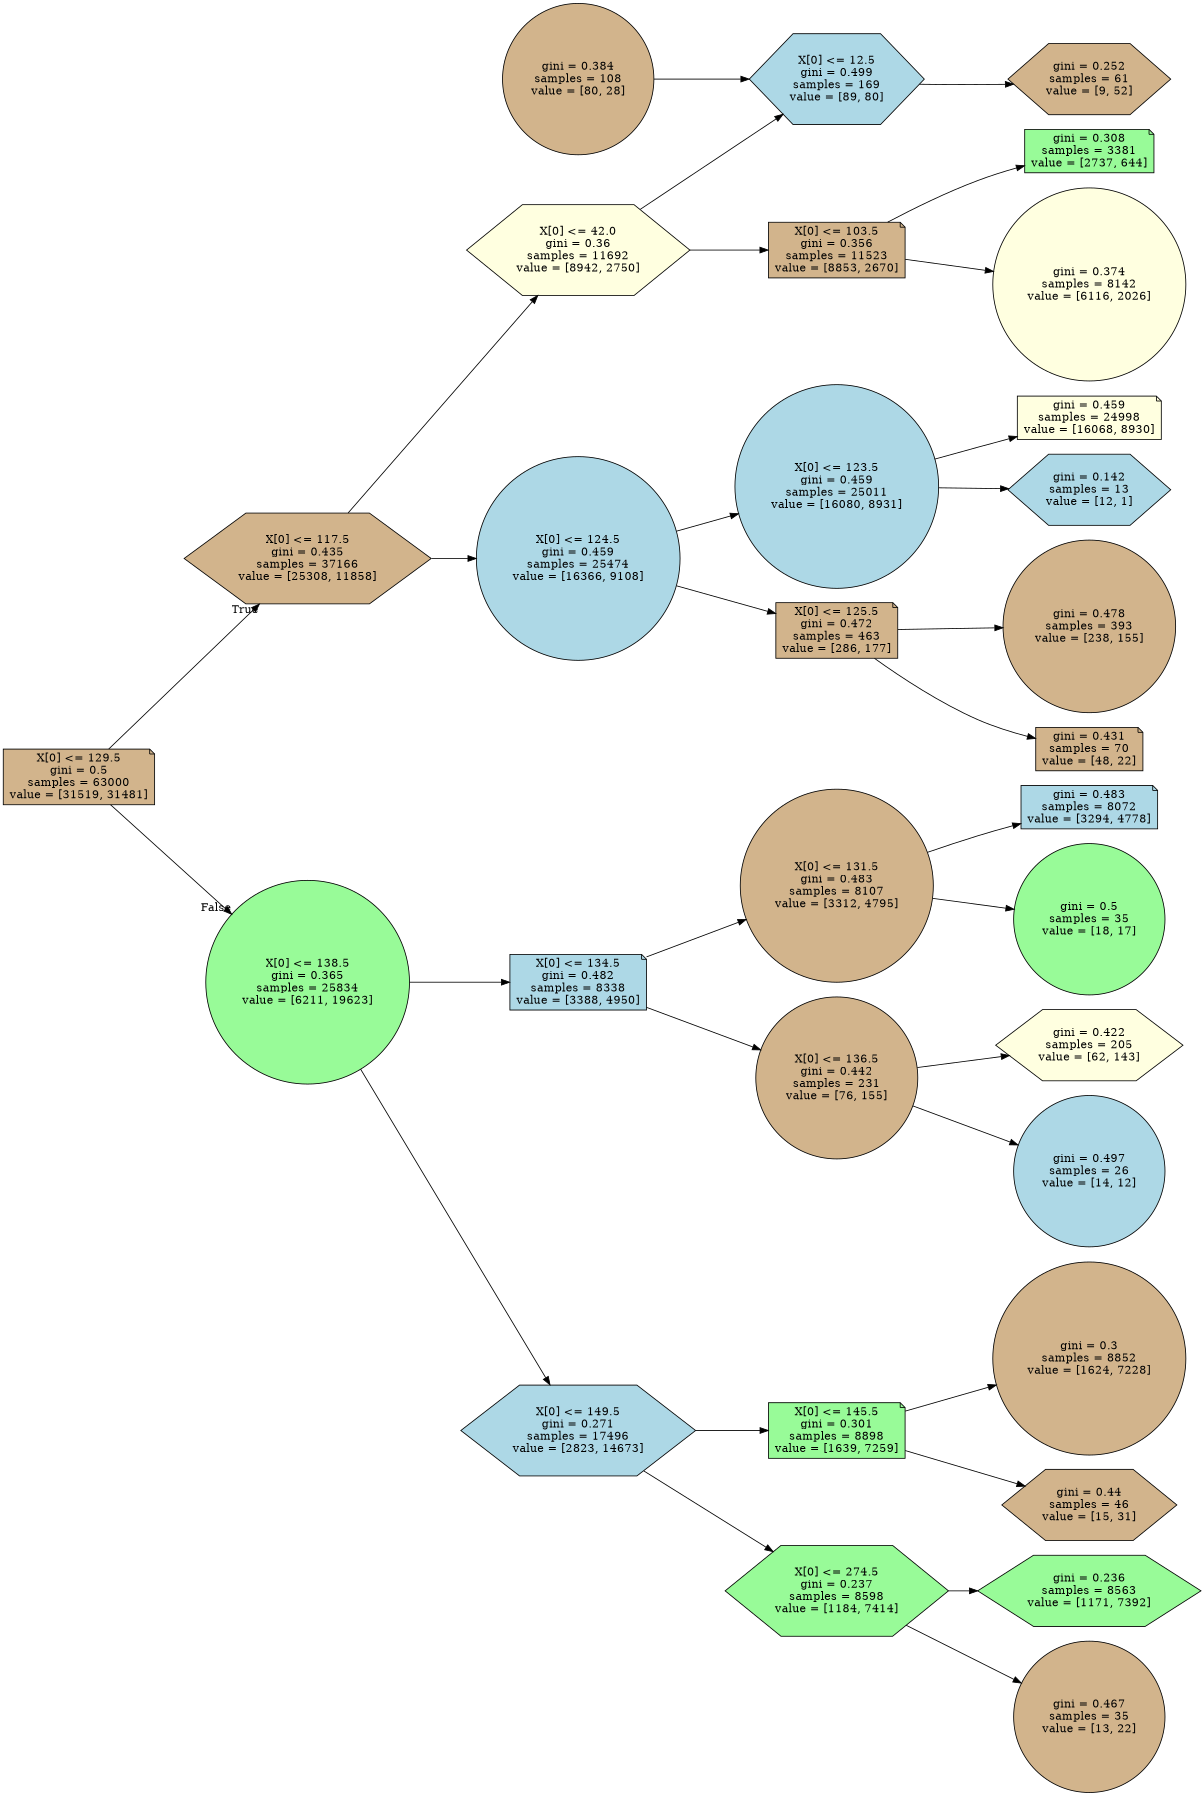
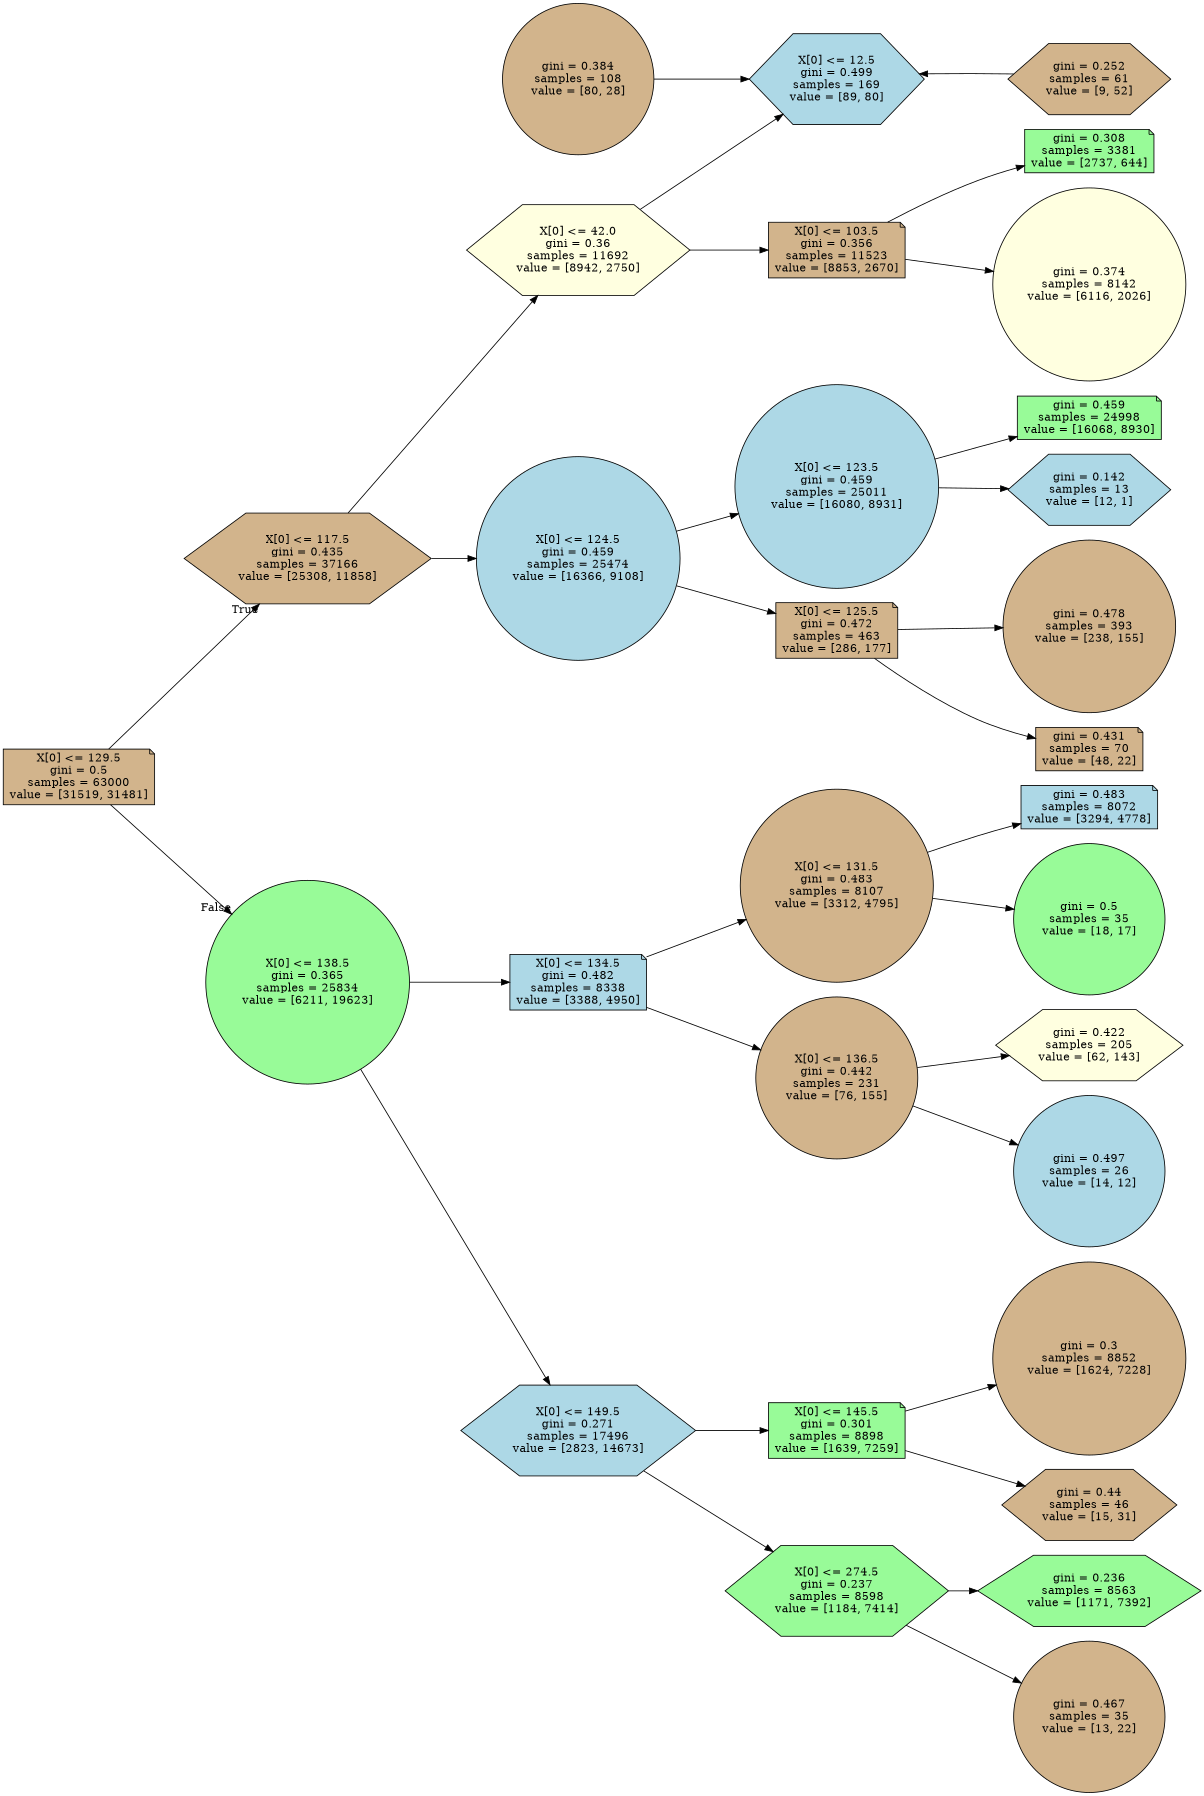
edge "X[0] <= 12.5 gini = 0.499 samples = 169 value = [89, 80]" -> "gini = 0.252 samples = 61 value = [9, 52]": reversed
node "gini = 0.459 samples = 24998 value = [16068, 8930]": fillcolor lightyellow -> palegreen
